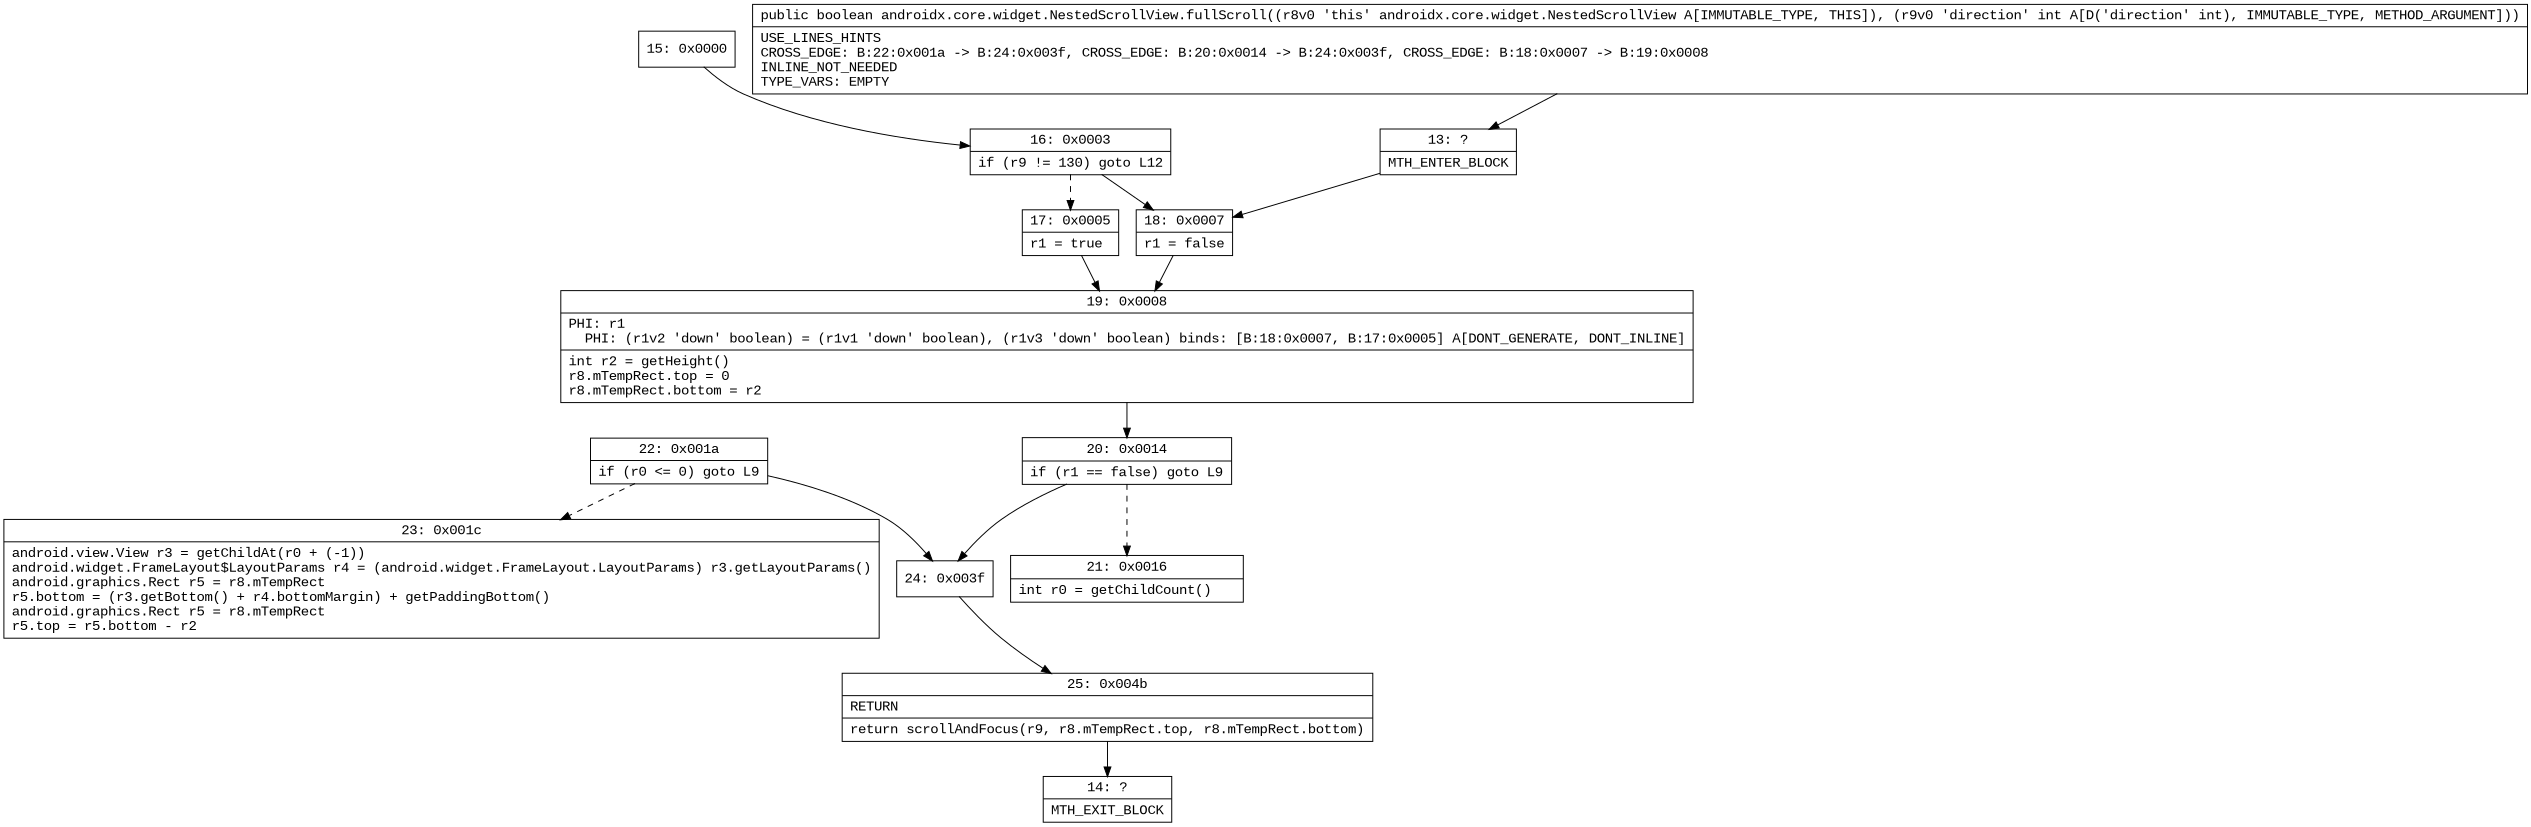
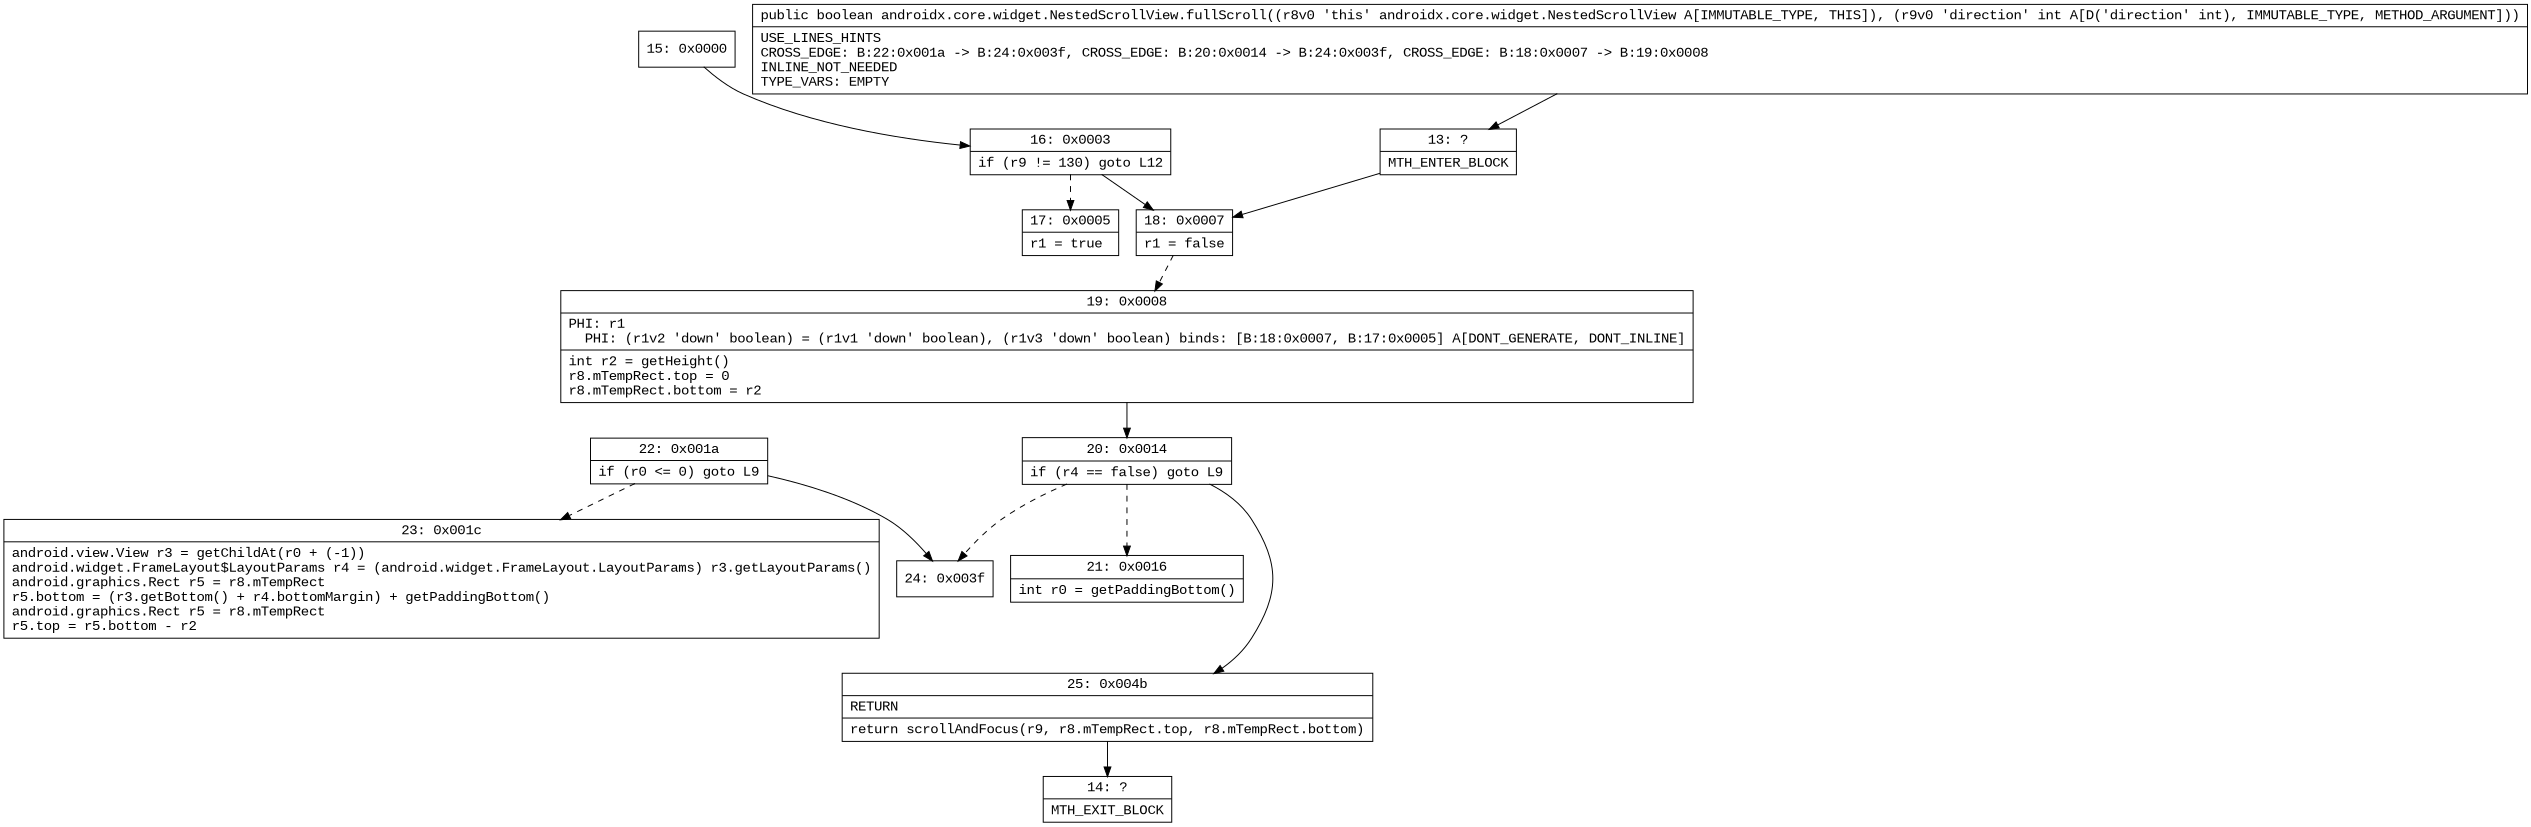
edge "17: 0x0005" -> "19: 0x0008": removed
edge "18: 0x0007" -> "19: 0x0008": style solid -> dashed
node "20: 0x0014": text "if (r1 == false) goto L9" -> "if (r4 == false) goto L9"
edge "20: 0x0014" -> "24: 0x003f": style solid -> dashed
node "21: 0x0016": text "int r0 = getChildCount()" -> "int r0 = getPaddingBottom()"
edge "24: 0x003f" -> "25: 0x004b": now "20: 0x0014" -> "25: 0x004b"
